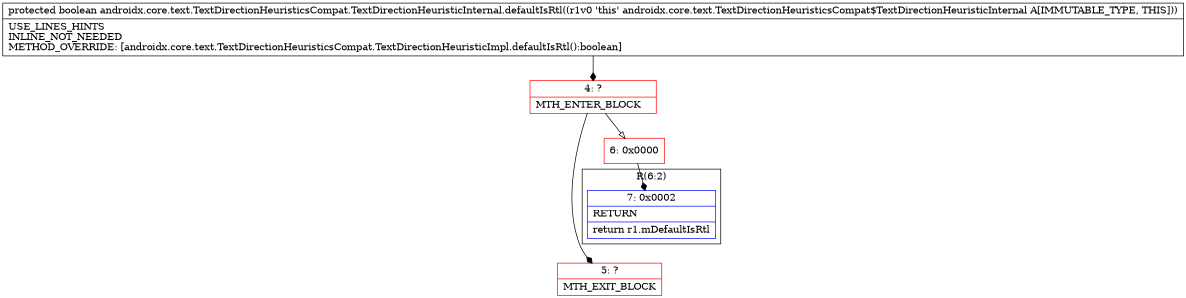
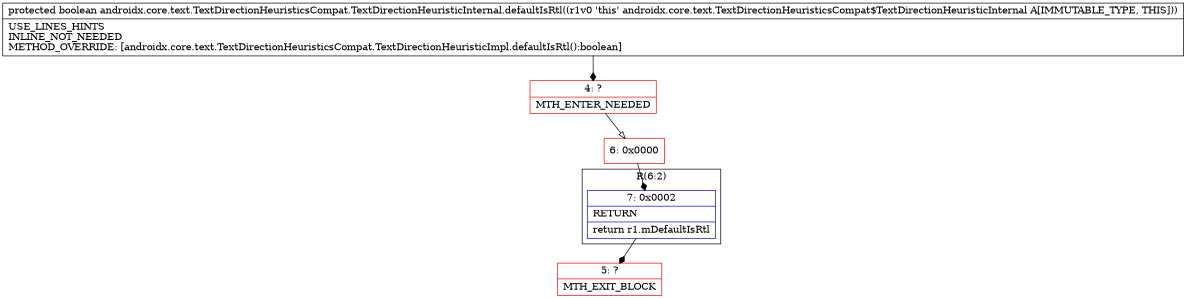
node "4: ?": text "MTH_ENTER_BLOCK" -> "MTH_ENTER_NEEDED"
edge "4: ?" -> "5: ?": now "7: 0x0002" -> "5: ?"
